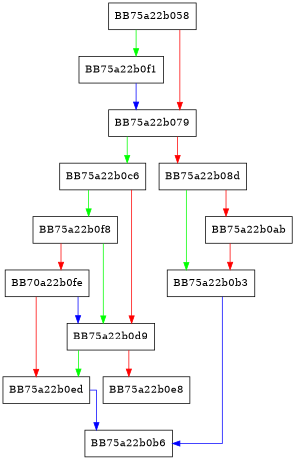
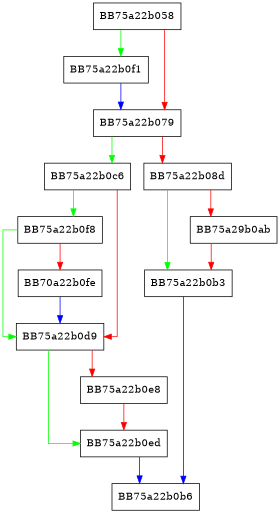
node "BB75a22b0ab": label "BB75a22b0ab" -> "BB75a29b0ab"
edge "BB70a22b0fe" -> "BB75a22b0ed": now "BB75a22b0e8" -> "BB75a22b0ed"
